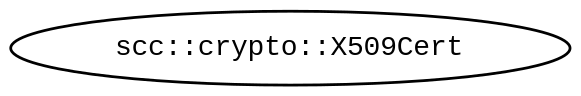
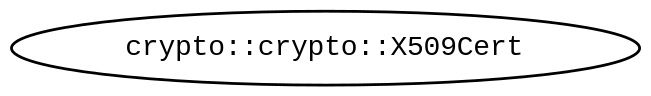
node "scc::crypto::X509Cert": label "scc::crypto::X509Cert" -> "crypto::crypto::X509Cert"
